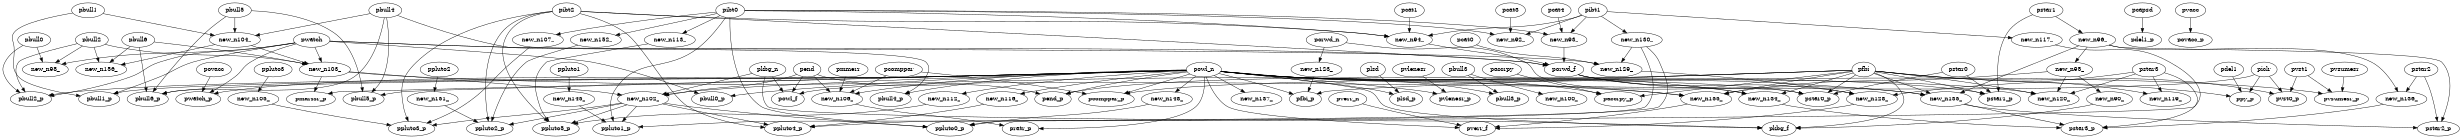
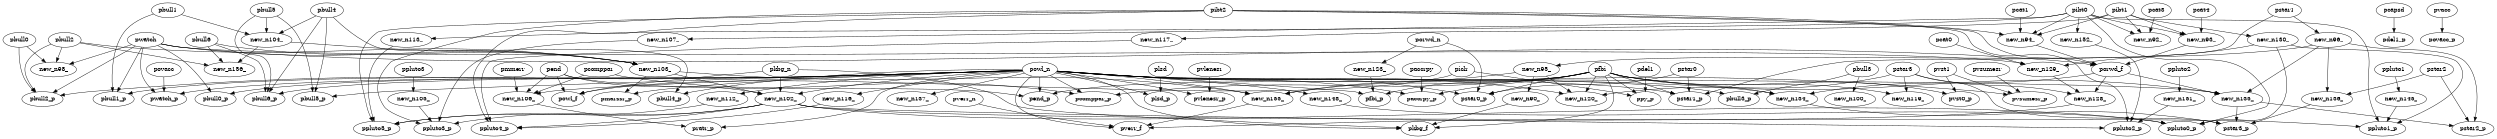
edge "piclr" -> "pvst0_p": removed
